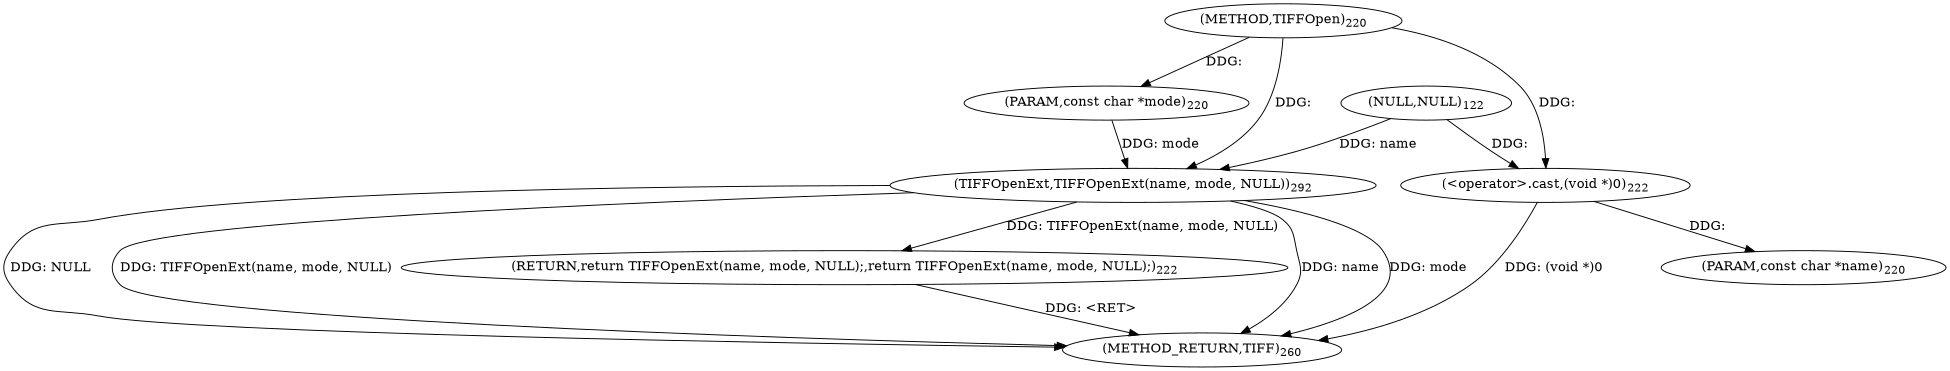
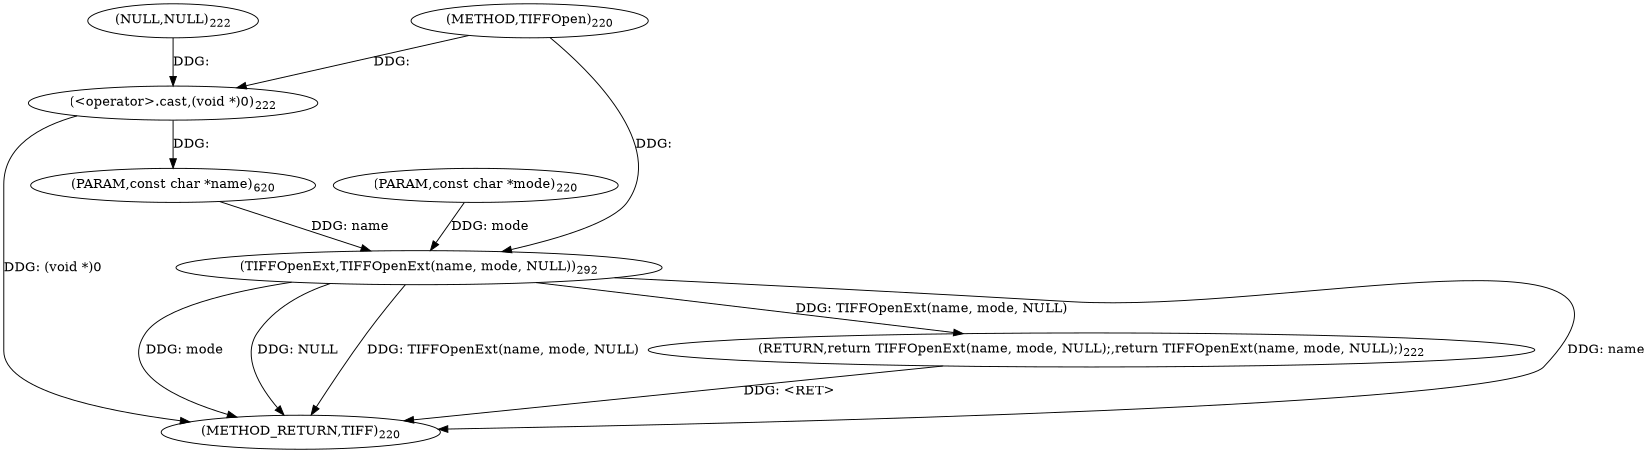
edge "(METHOD,TIFFOpen)" -> "(PARAM,const char *mode)": removed, label "DDG:"
node "(NULL,NULL)": text "122" -> "222"
edge "(NULL,NULL)" -> "(TIFFOpenExt,TIFFOpenExt(name, mode, NULL))": now "(PARAM,const char *name)" -> "(TIFFOpenExt,TIFFOpenExt(name, mode, NULL))"
node "(PARAM,const char *name)": text "220" -> "620"
node "(METHOD_RETURN,TIFF)": text "260" -> "220"
